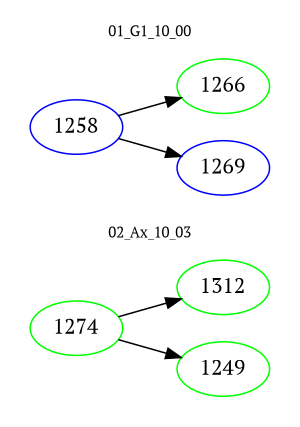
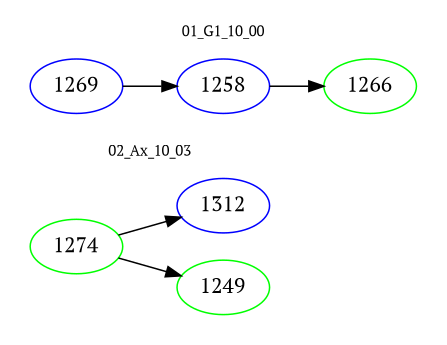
edge "1258" -> "1269": reversed
node "1312": color green -> blue
